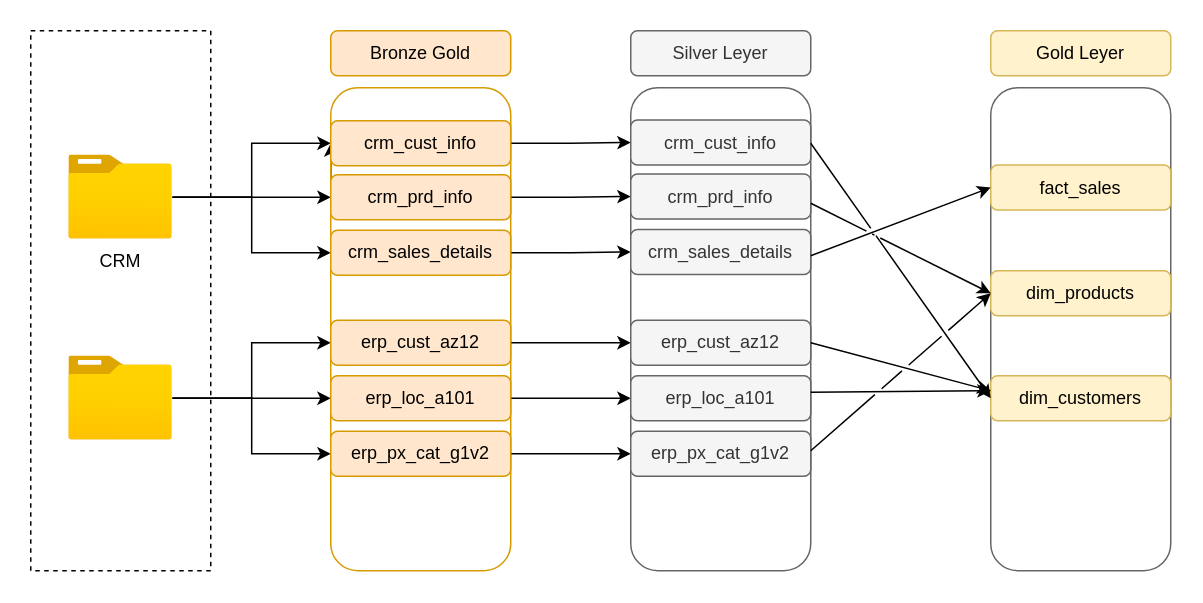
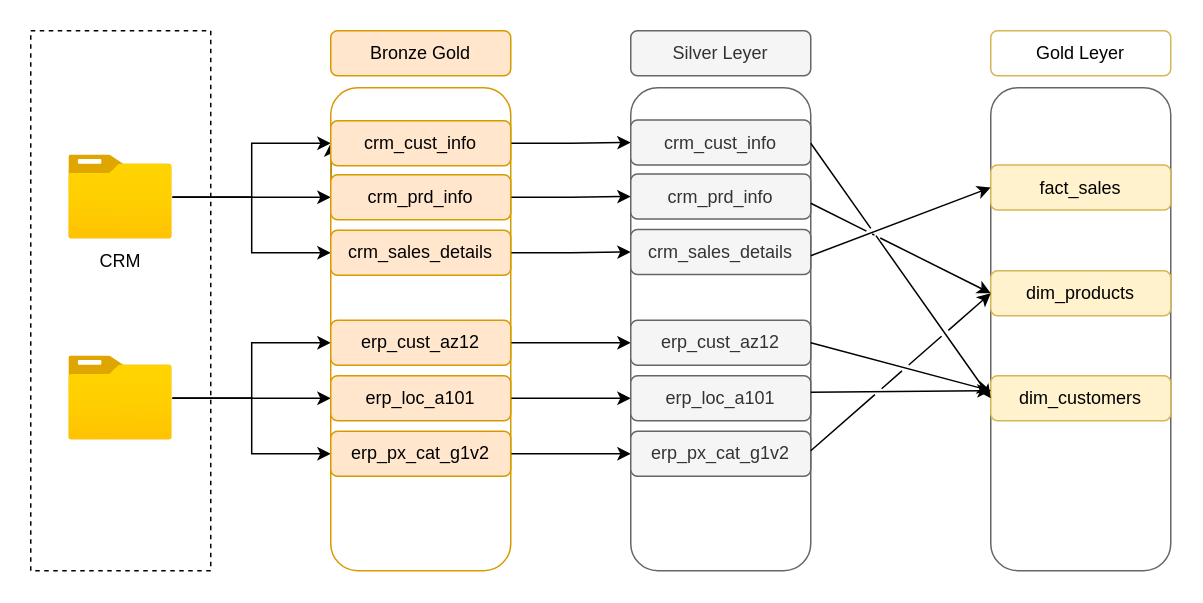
node "Gold Leyer": fillcolor #fff2cc -> #ffffff
